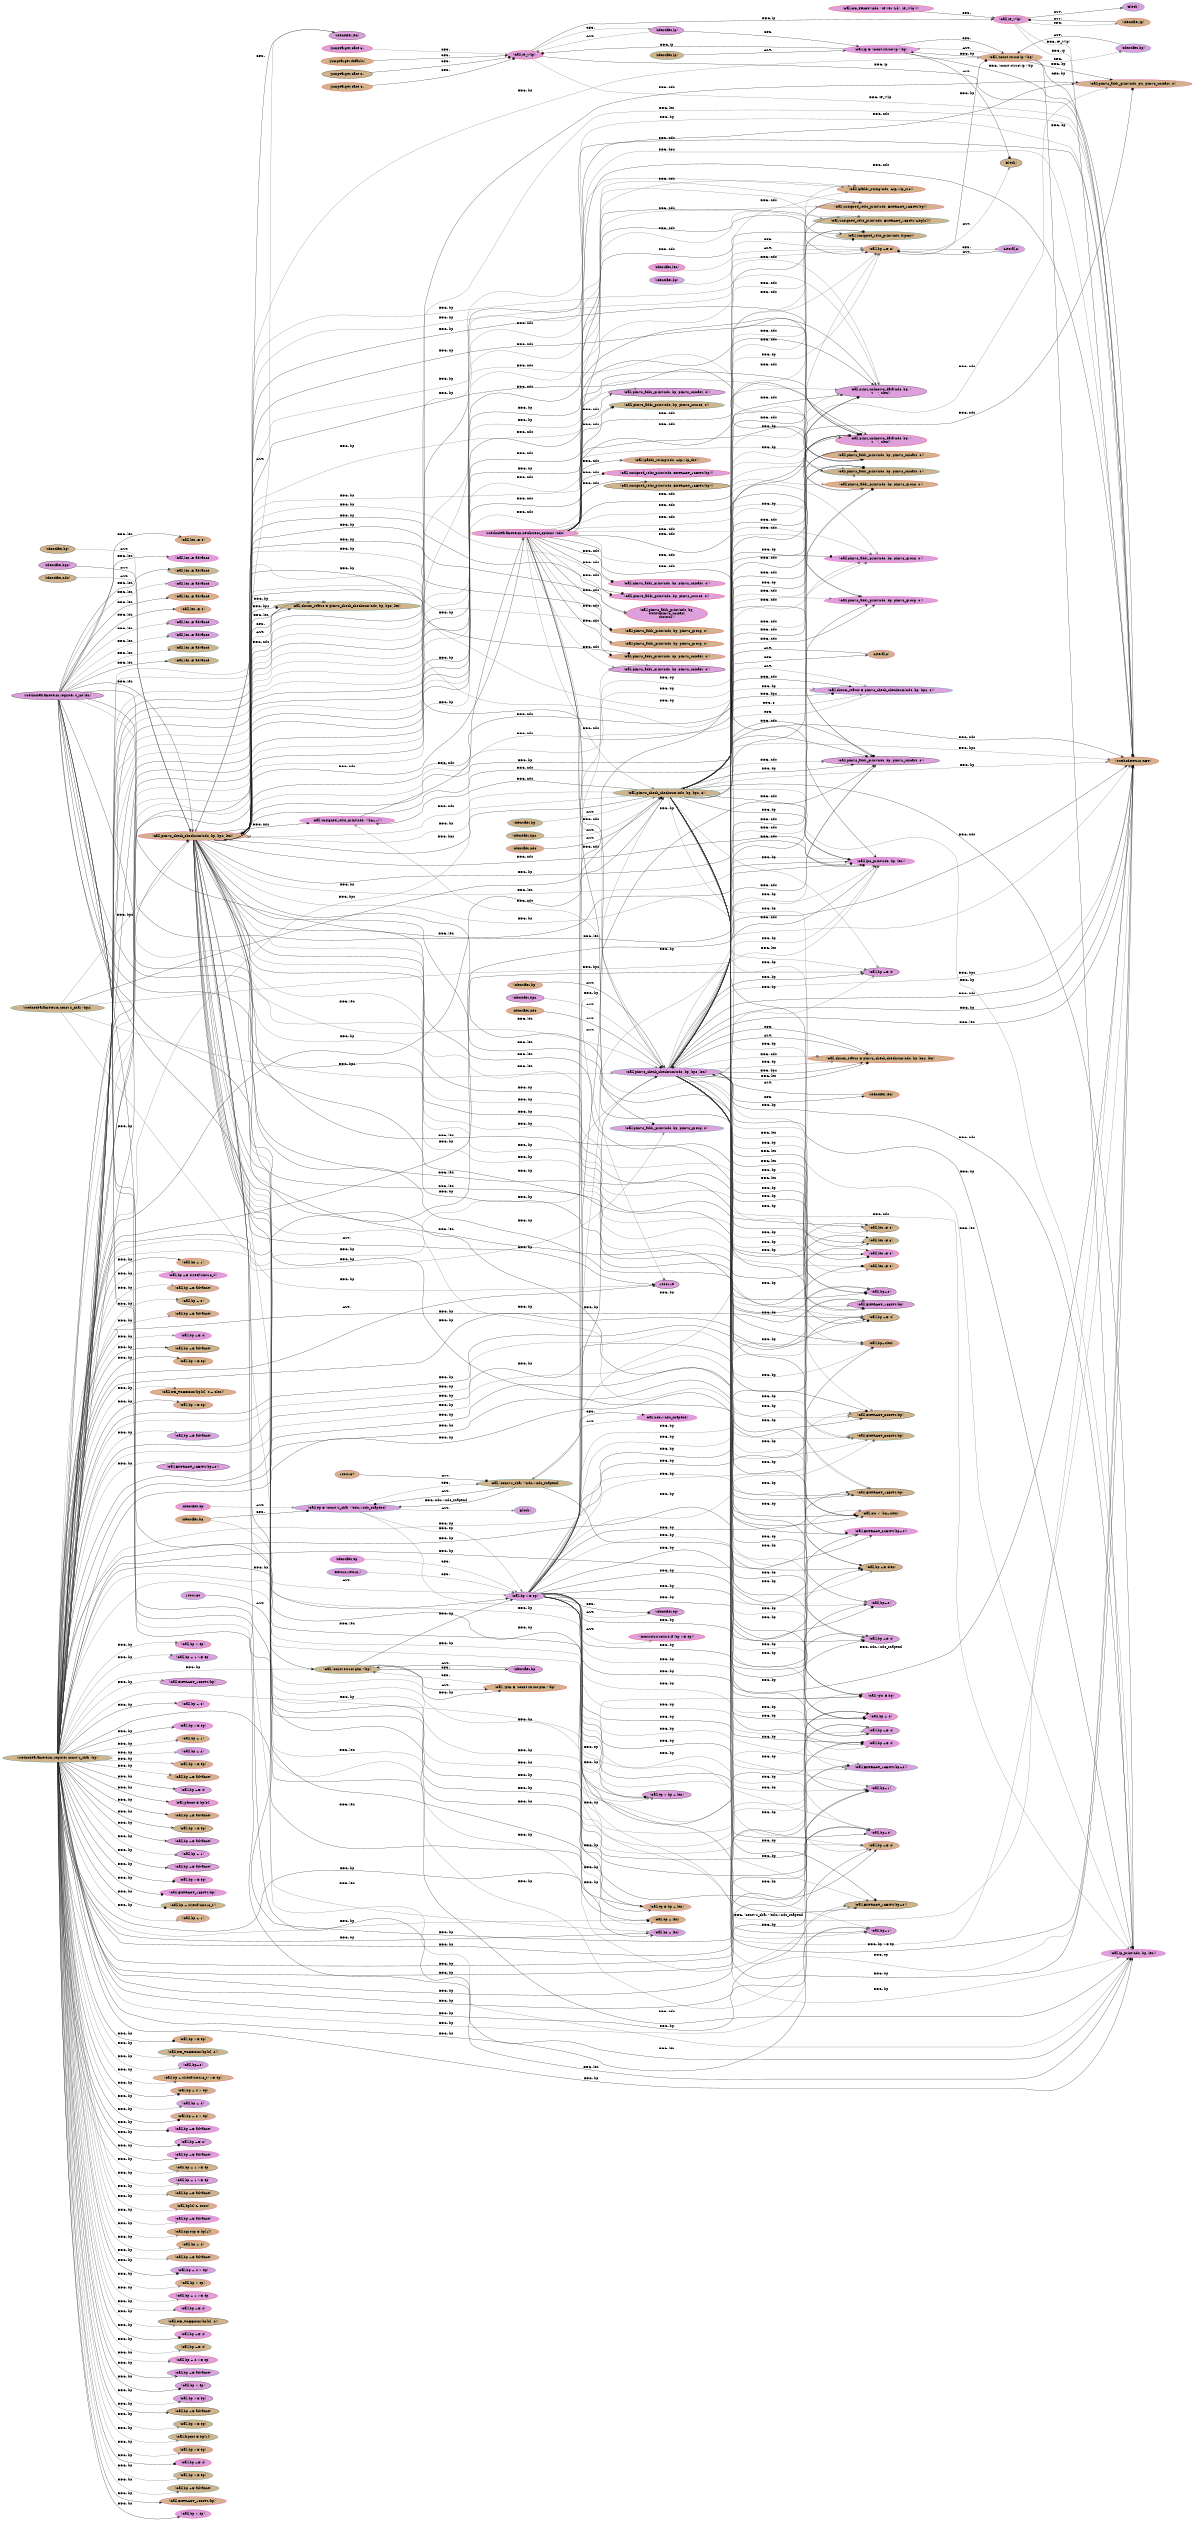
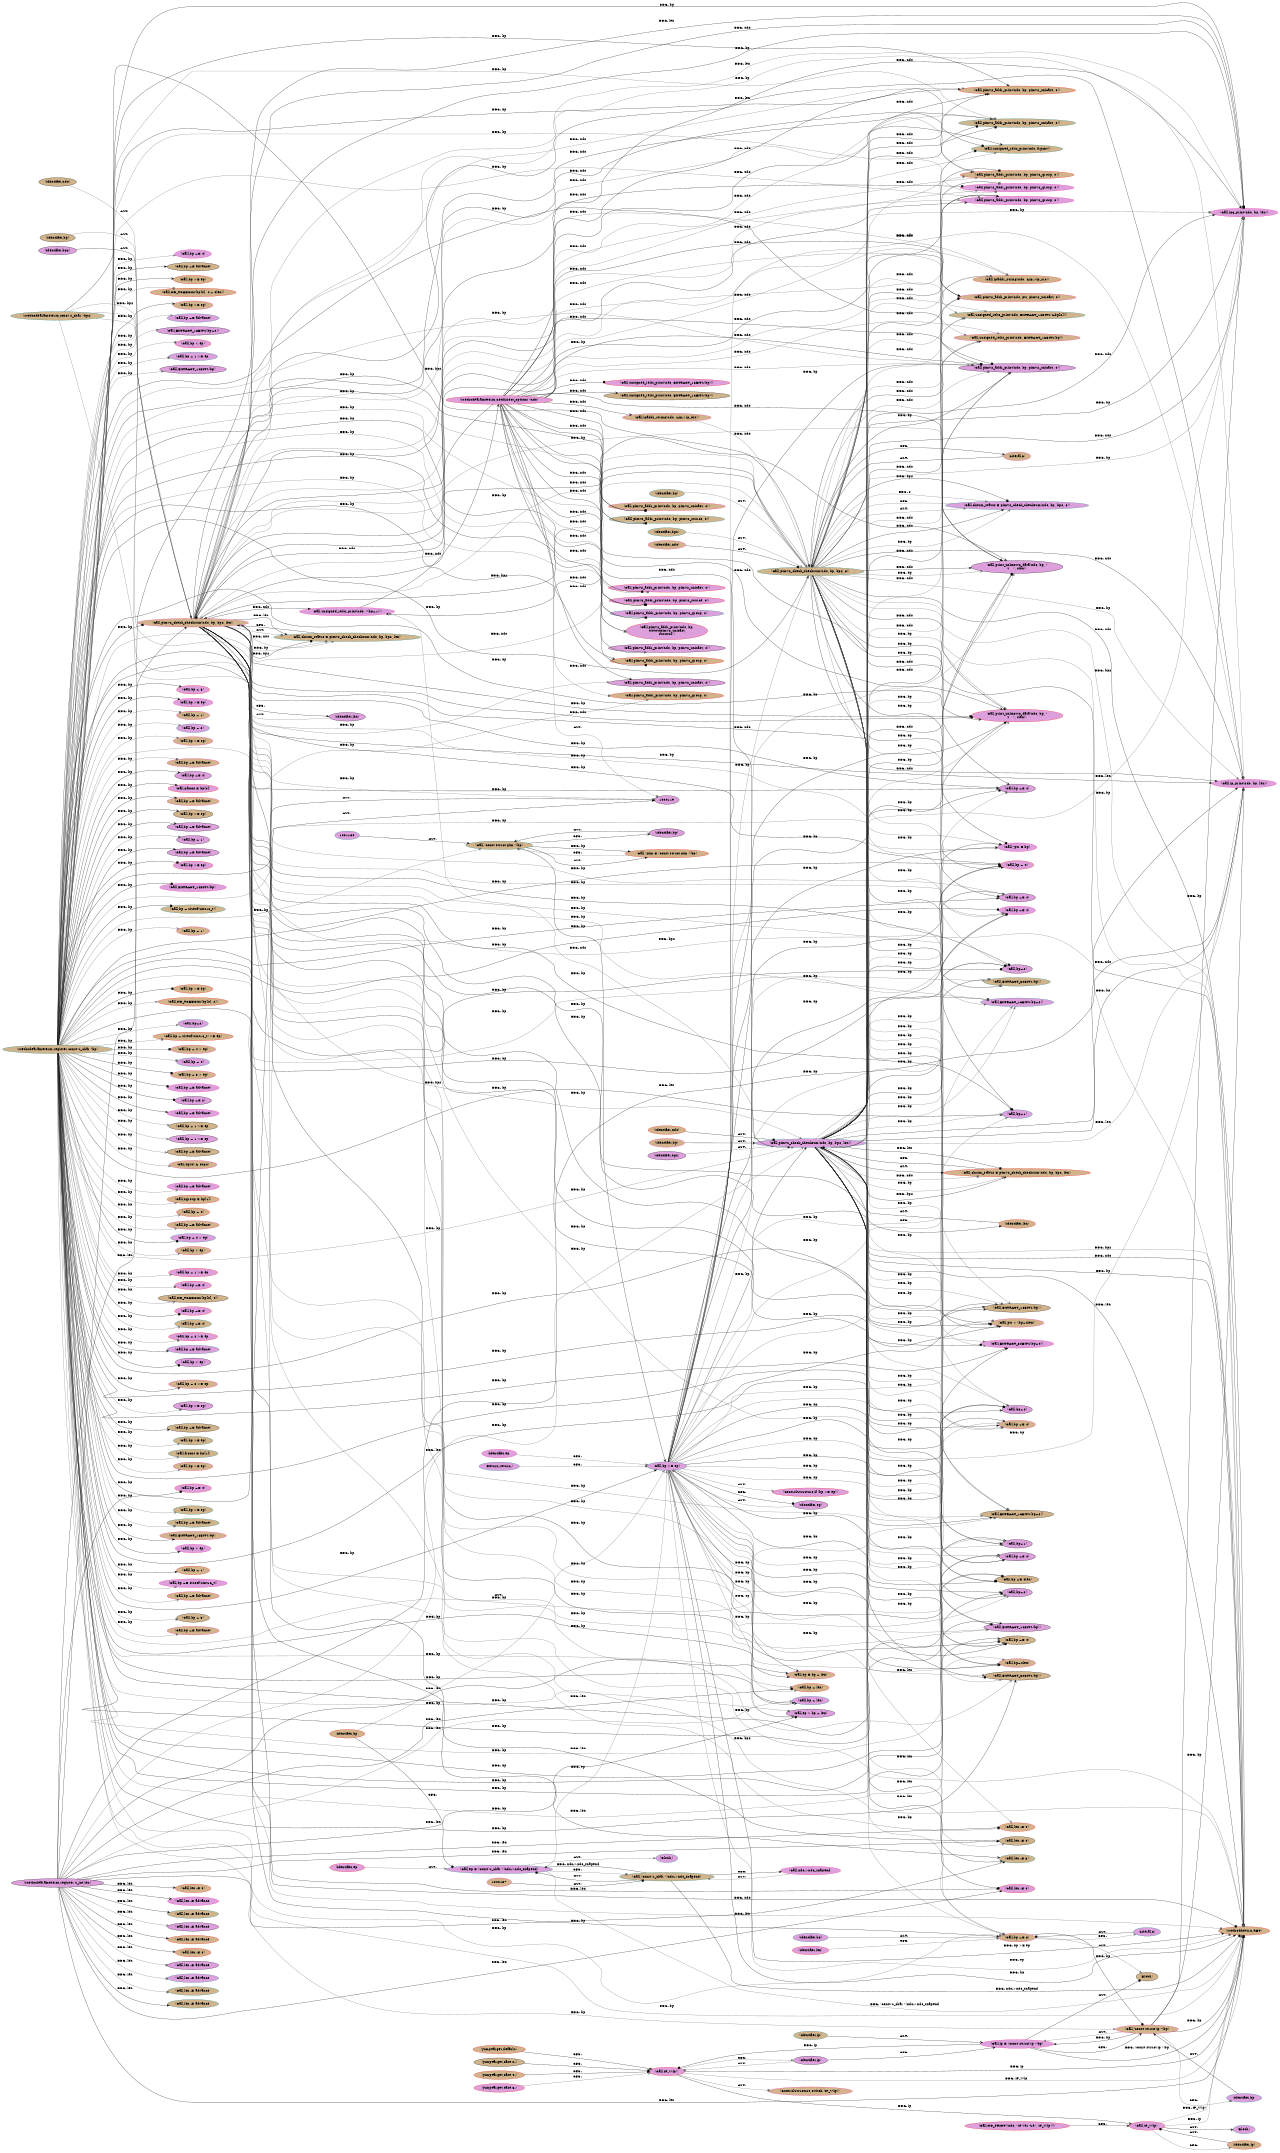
edge "(Call,(const struct ip *)bp)" -> "(Call,pimv2_addr_print(ndo, ptr, pimv2_unicast, 0))": now "(Call,(const struct ip *)bp)" -> "(Call,ip6_print(ndo, bp, len))"
edge "(Call,(const struct ip *)bp)" -> "(MethodReturn,RET)": label "CFG: bp" -> "DDG: bp"
edge "(MethodParameterIn,netdissect_options *ndo)" -> "(Call,pimv2_check_checksum(ndo, bp, bp2, 8))": now "(Call,ipaddr_string(ndo, &ip->ip_dst))" -> "(Call,pimv2_check_checksum(ndo, bp, bp2, 8))"
node "(Call,bp + 3 >= ep)": added
node "1000130": label "1000130" -> "1001130"
node "(Call,ND_TCHECK2(bp[0], 2))": color teal -> red
node "(ControlStructure,switch (IP_V(ip)))": added
